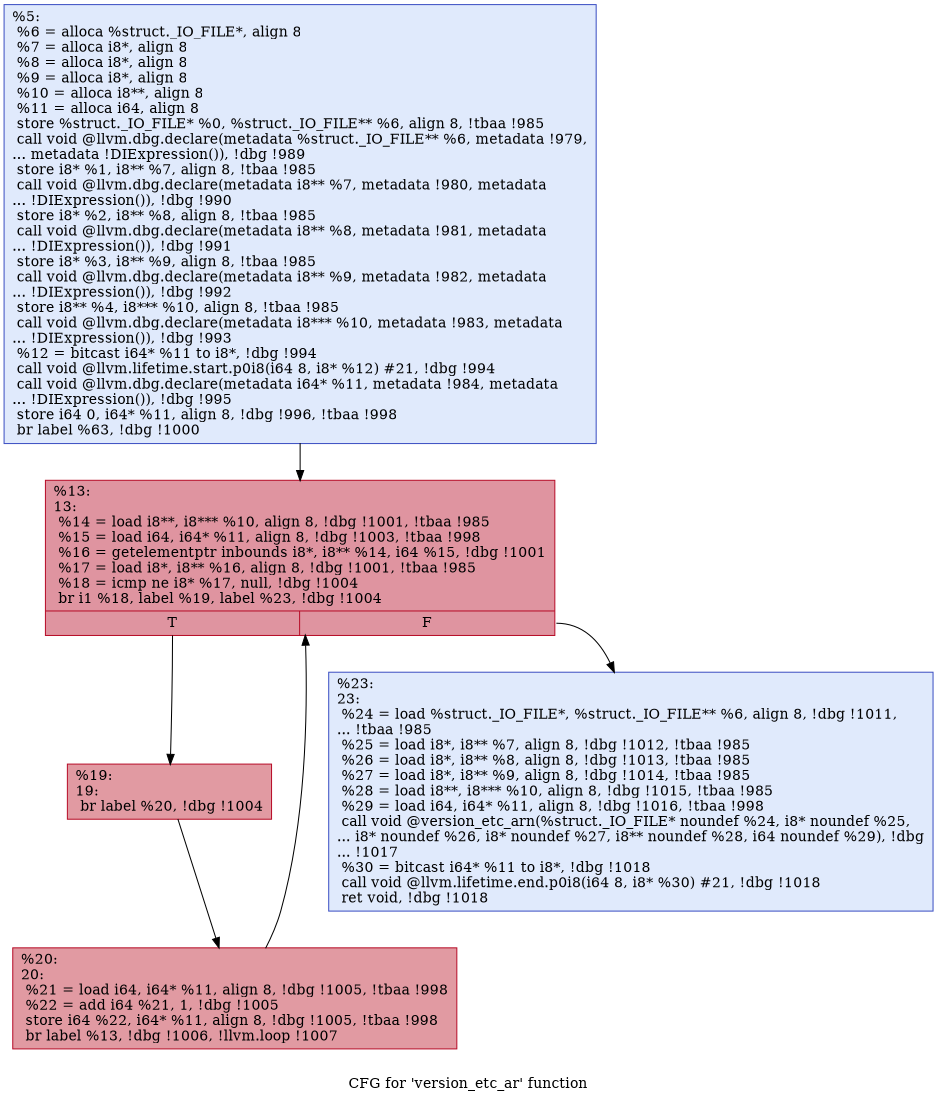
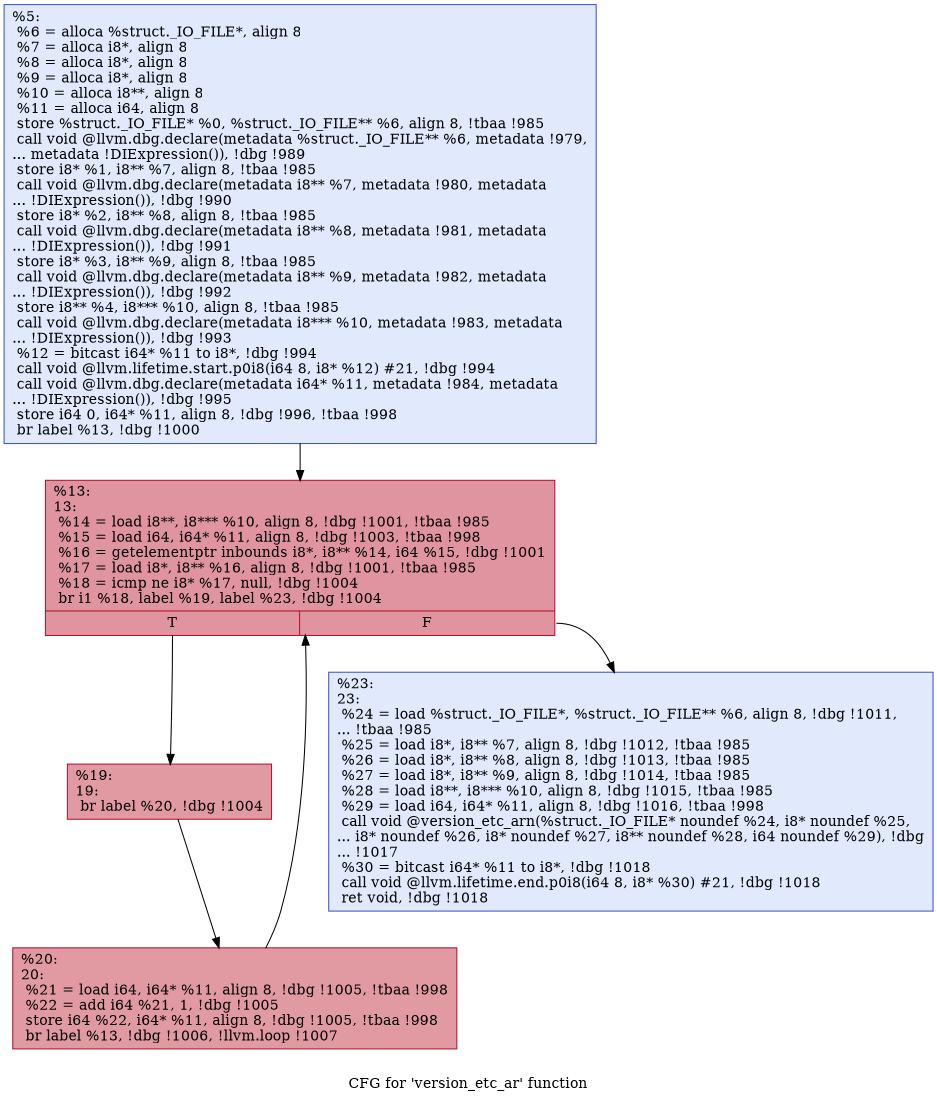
node "%5:": text "br label %63, !dbg !1000" -> "br label %13, !dbg !1000"
